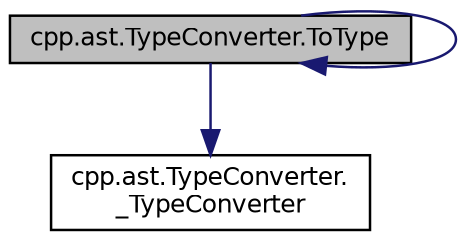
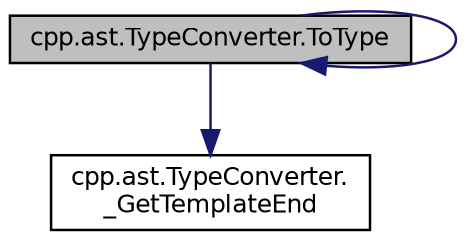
node "cpp.ast.TypeConverter. _TypeConverter": label "cpp.ast.TypeConverter. _TypeConverter" -> "cpp.ast.TypeConverter. _GetTemplateEnd"
